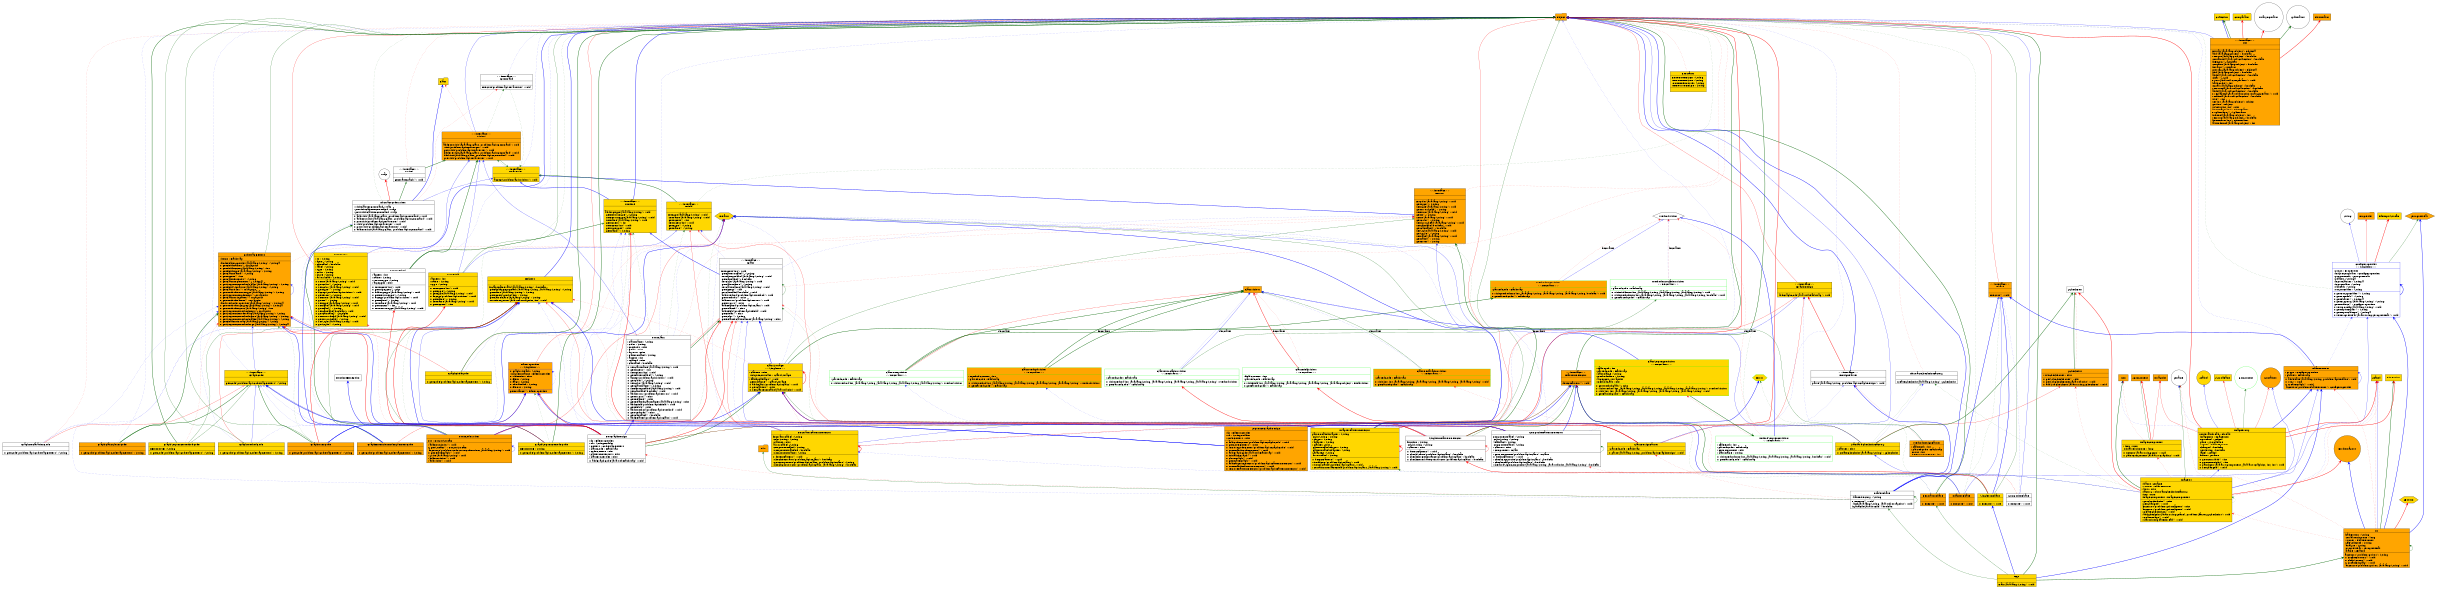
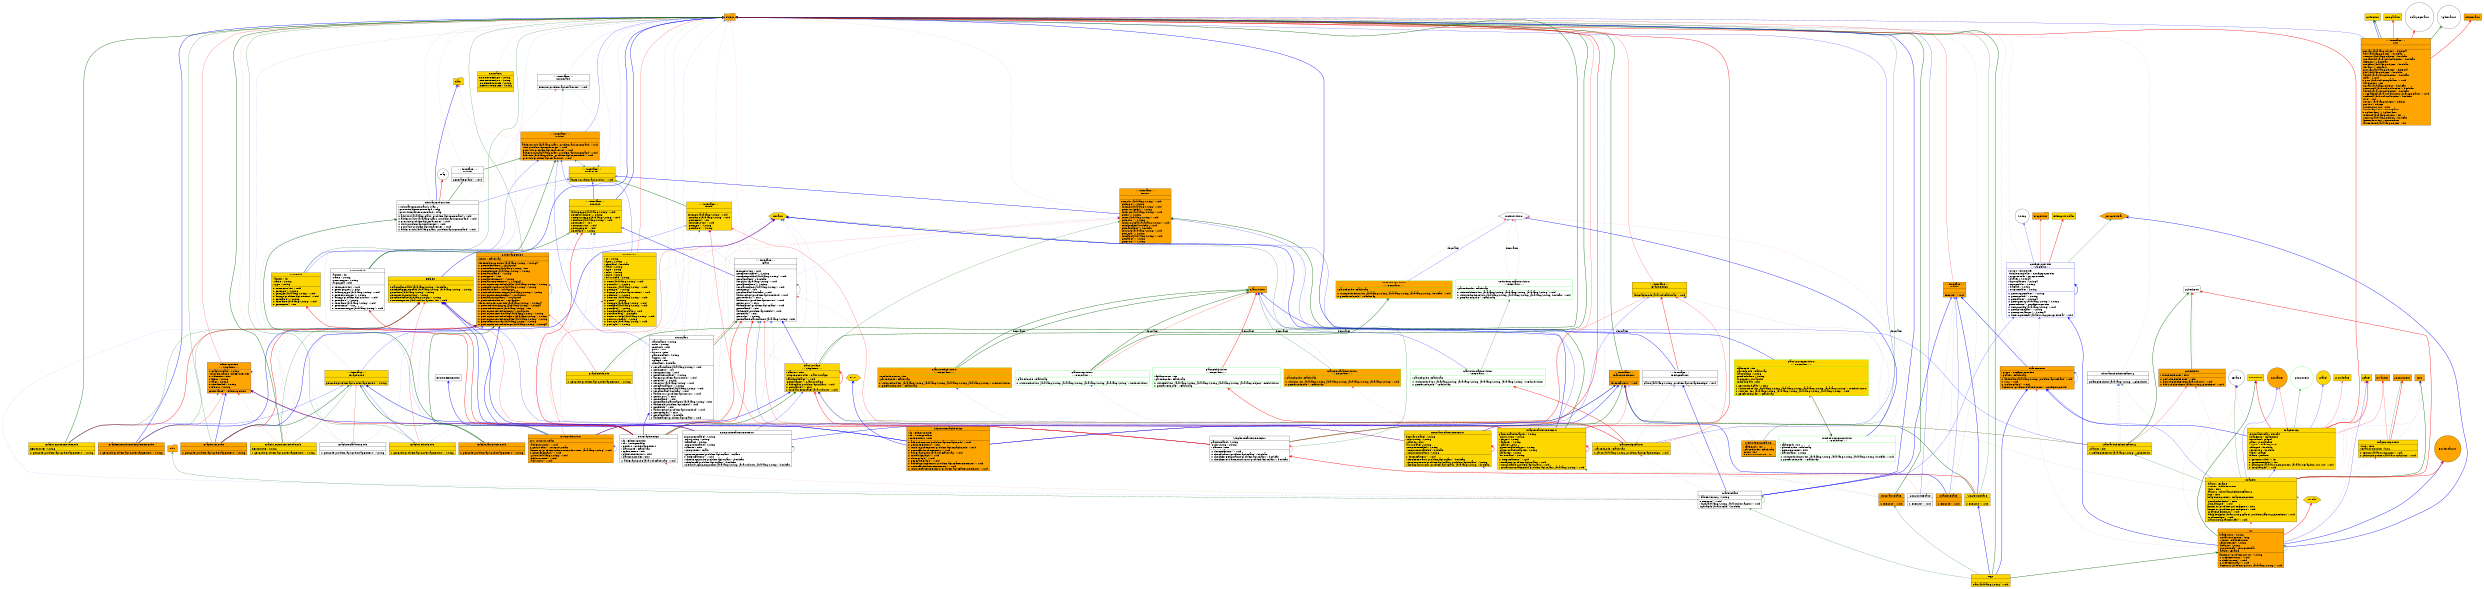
node "Error": color green -> black
edge "GraphSequenceMethodCode" -> "FileProperties": added
node "SingletonPatternDetector": text "function : String" -> "patternLabel : String"
edge "CompositePhase" -> "CompositePatternDetector": now "CompositePhase" -> "SingletonPatternDetector"
edge "ImageUI" -> "StandardCheckListFactory": color blue -> darkgreen
node "JButton": label "JButton" -> "Thread"
